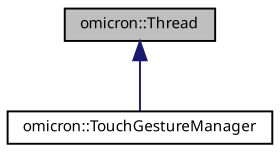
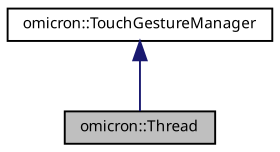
edge "omicron::TouchGestureManager" -> "omicron::Thread": reversed
